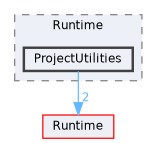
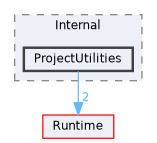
cluster "Runtime": label "Runtime" -> "Internal"
